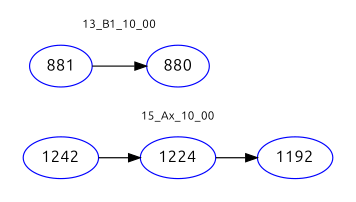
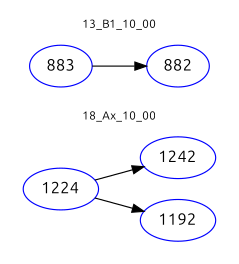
node "881": label "881" -> "883"
node "880": label "880" -> "882"
cluster "15_Ax_10_00": label "15_Ax_10_00" -> "18_Ax_10_00"
edge "1242" -> "1224": reversed
